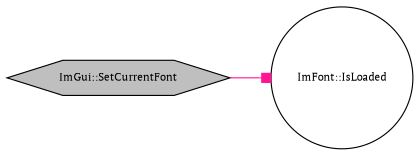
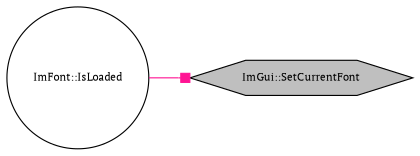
edge "ImGui::SetCurrentFont" -> "ImFont::IsLoaded": reversed
